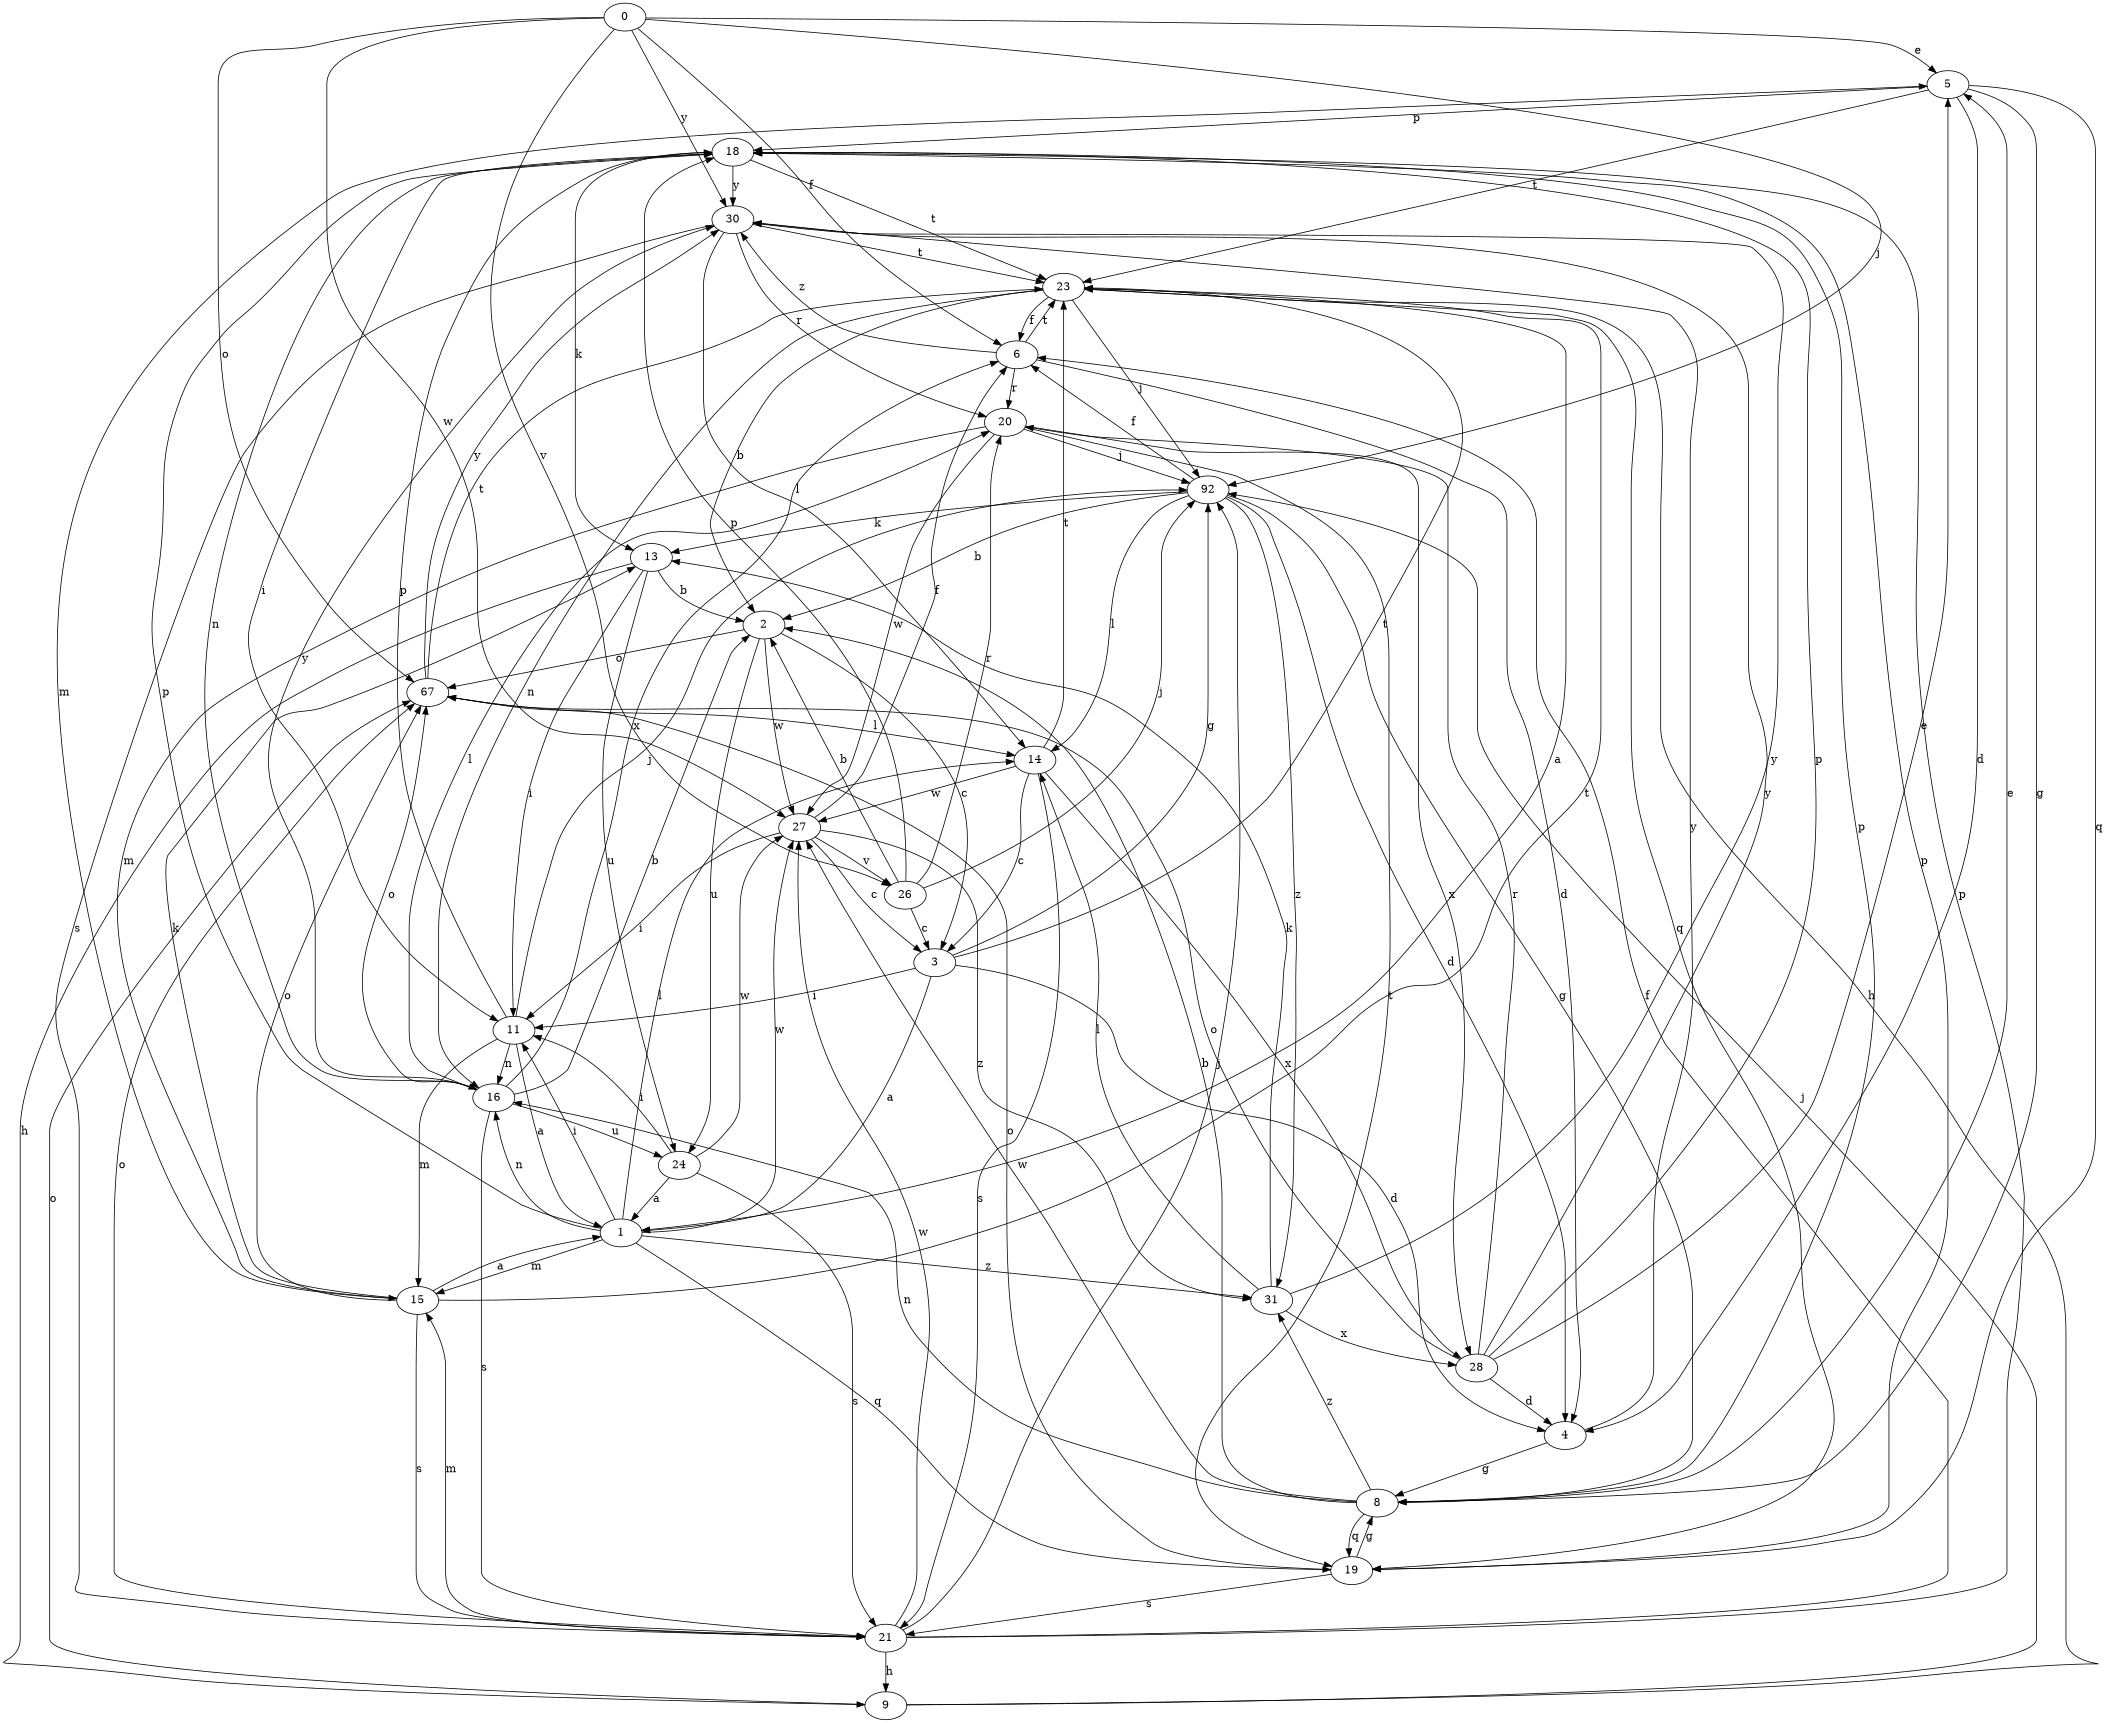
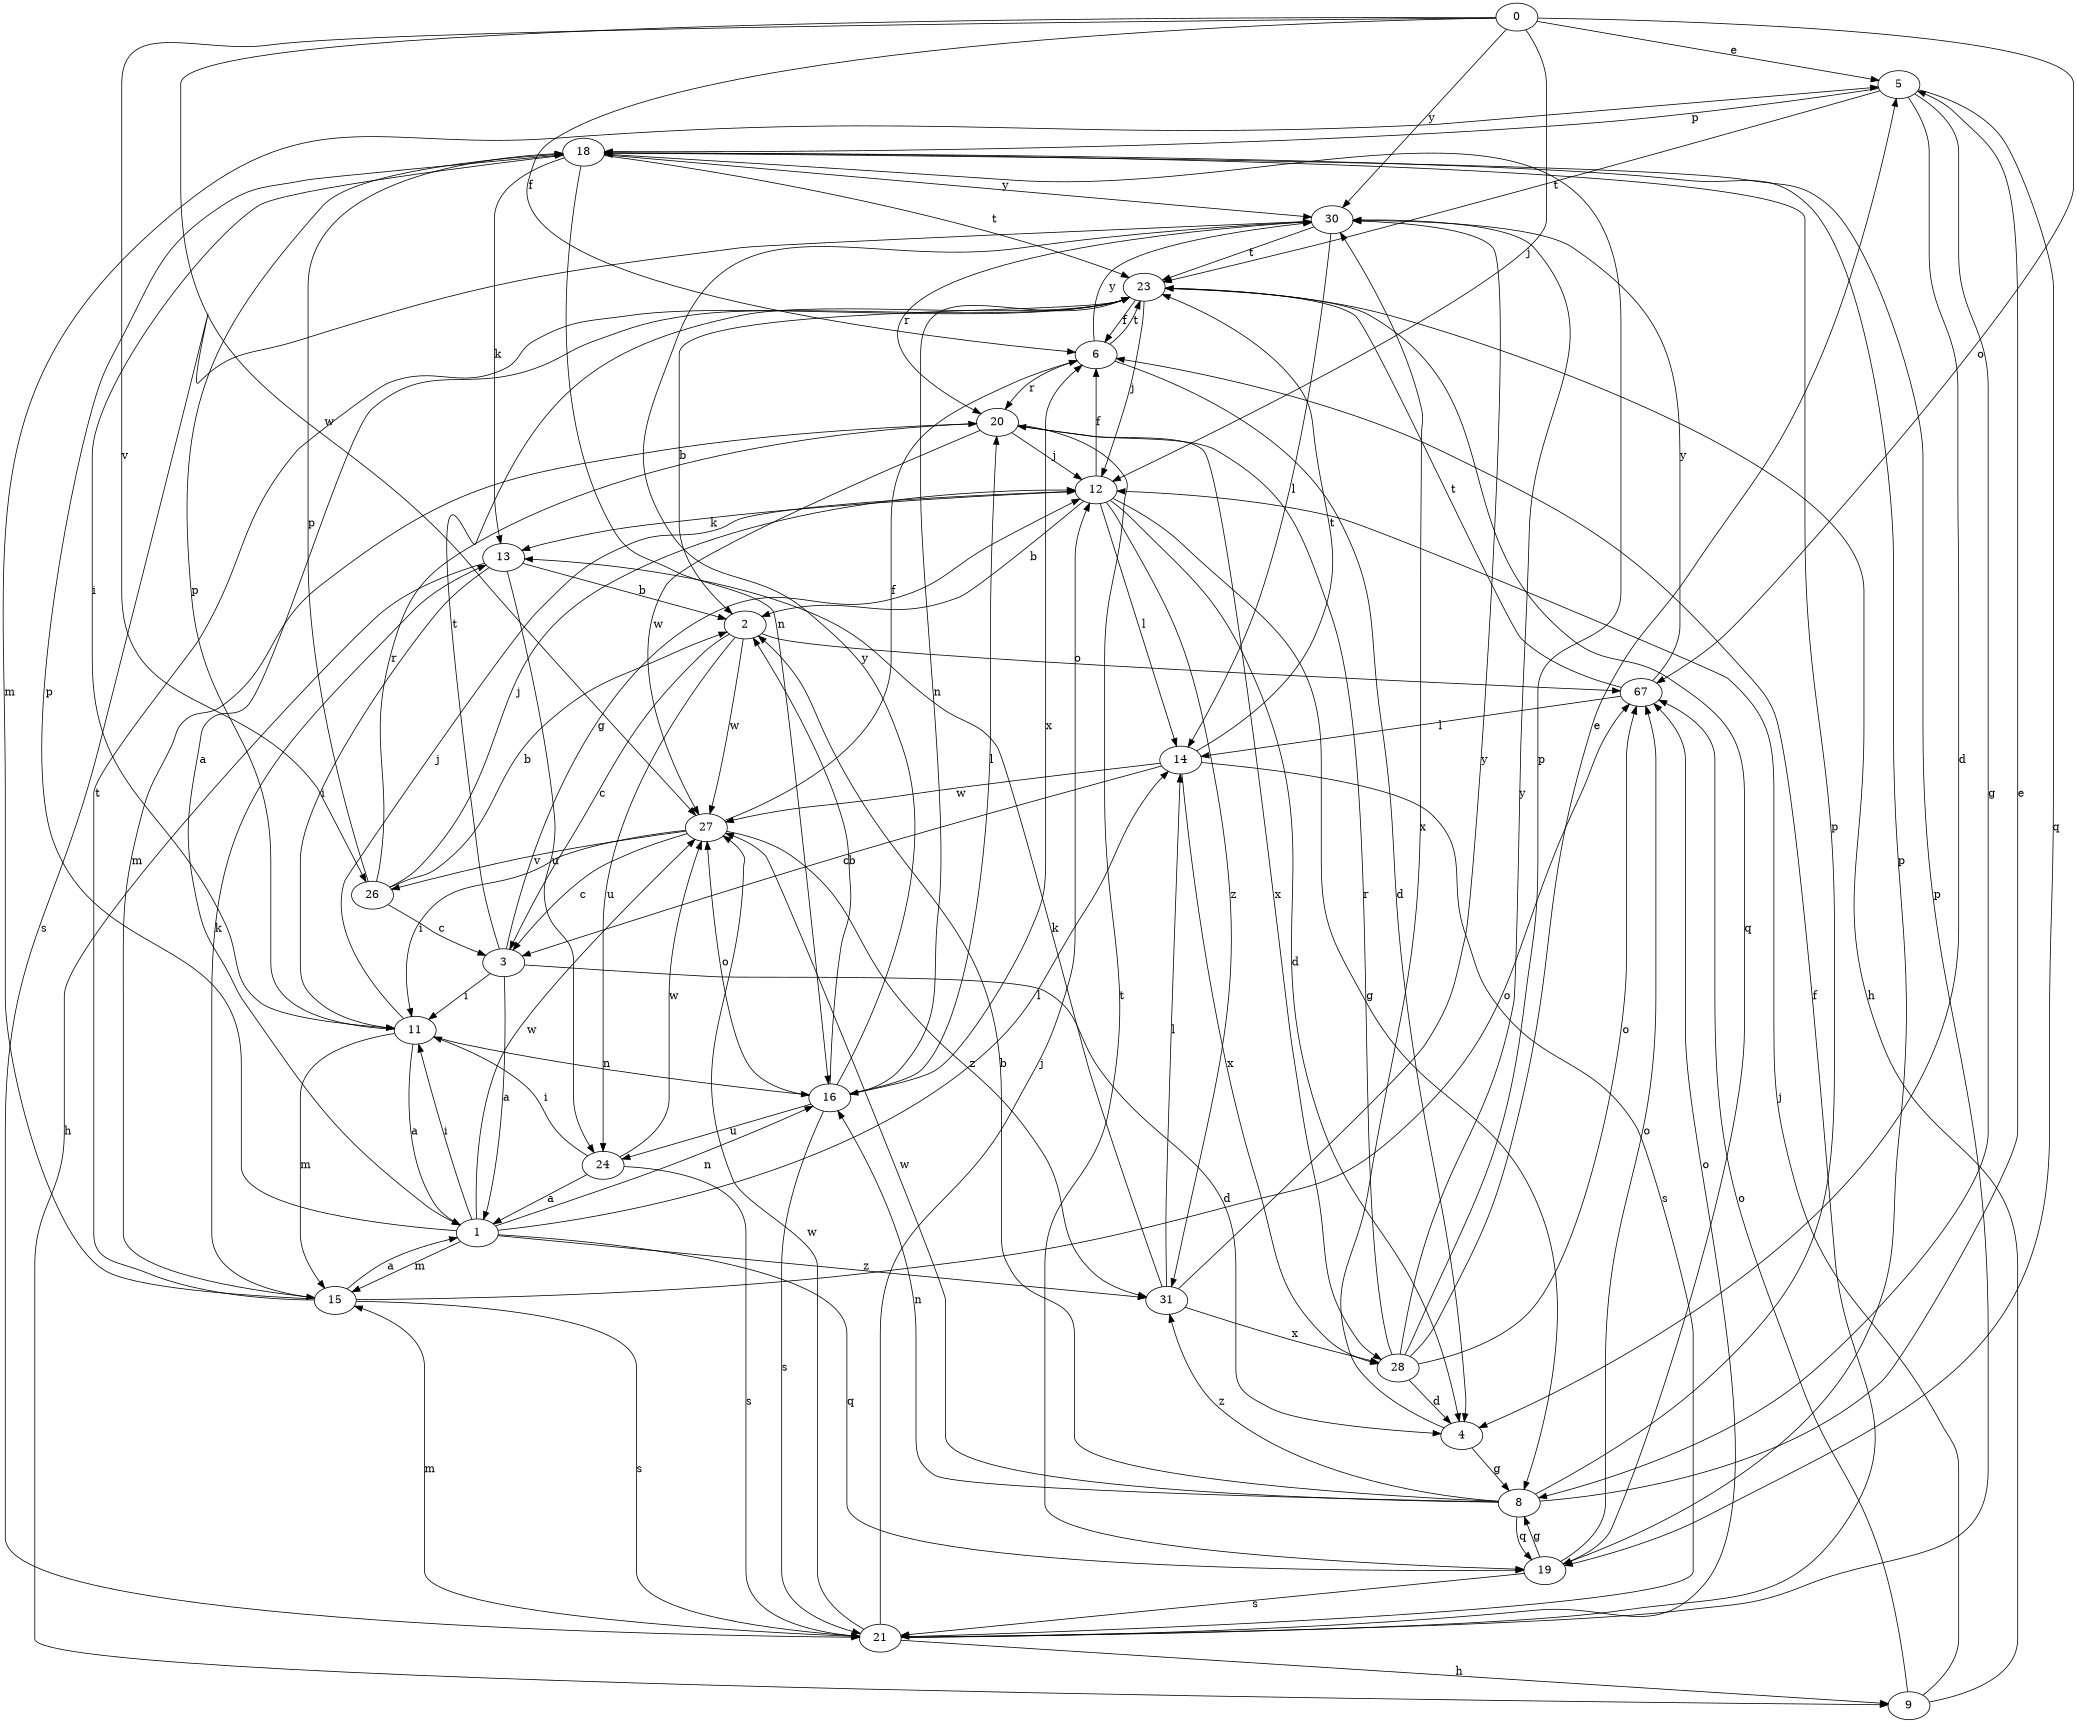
edge "6" -> "30": label "z" -> "y"
node "92": label "92" -> "12"
edge "4" -> "30": label "y" -> "x"
edge "16" -> "67": now "16" -> "27"
